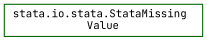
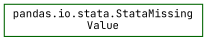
node "stata.io.stata.StataMissing Value": label "stata.io.stata.StataMissing Value" -> "pandas.io.stata.StataMissing Value"
